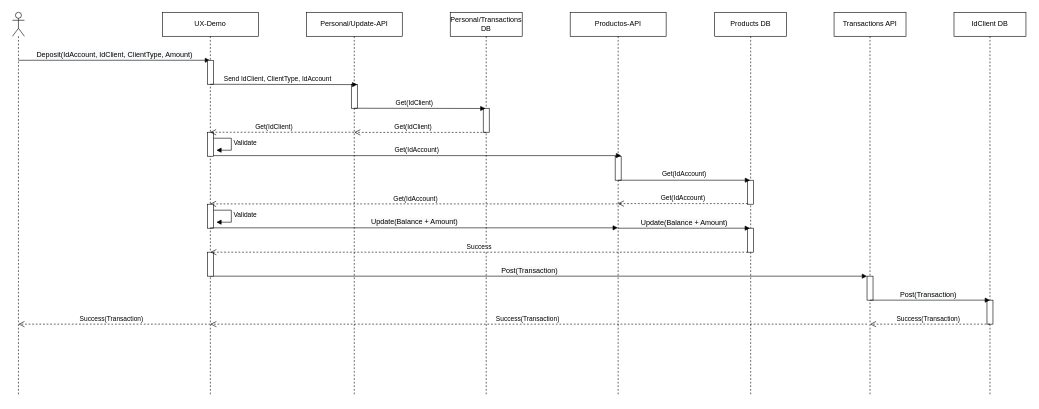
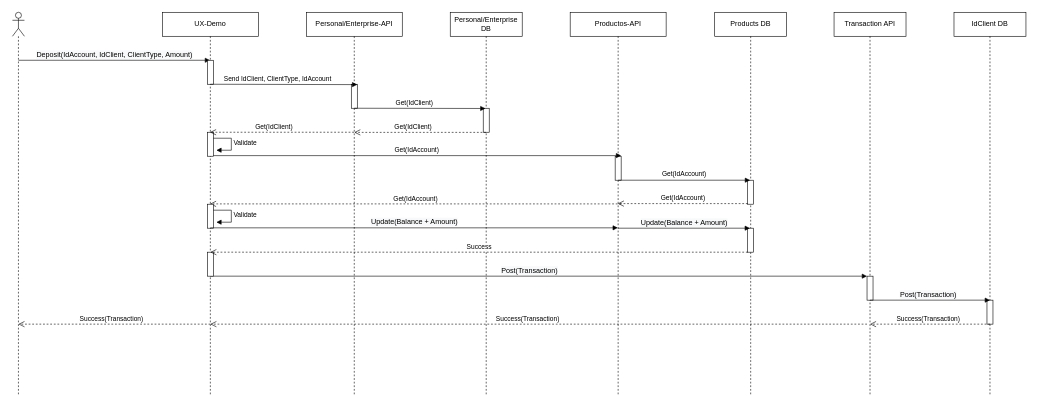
node "Personal/Update-API": label "Personal/Update-API" -> "Personal/Enterprise-API"
node "Personal/Transactions DB": label "Personal/Transactions DB" -> "Personal/Enterprise DB"
node "Transactions API": label "Transactions API" -> "Transaction API"
